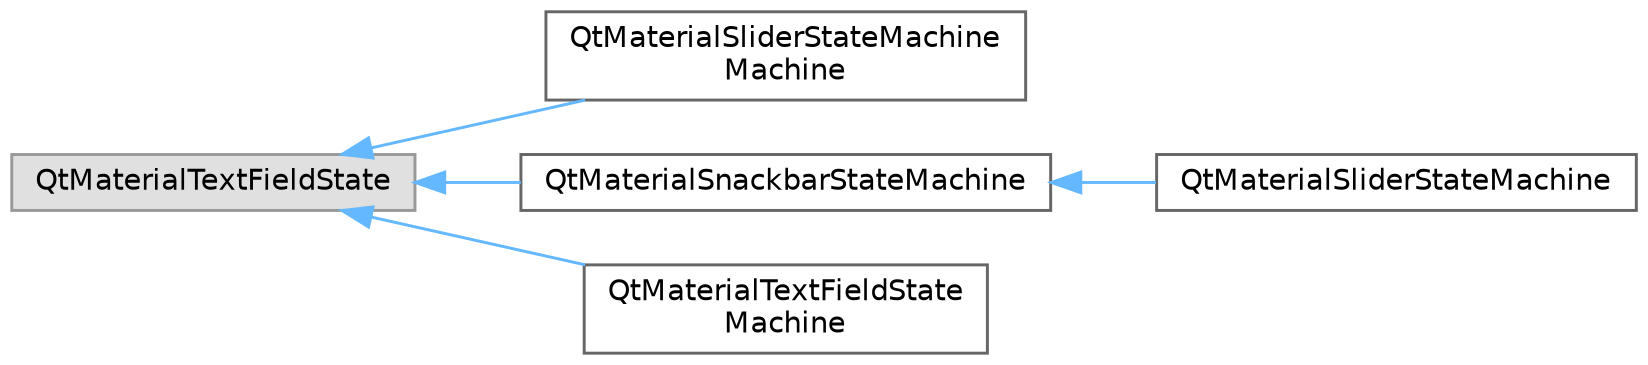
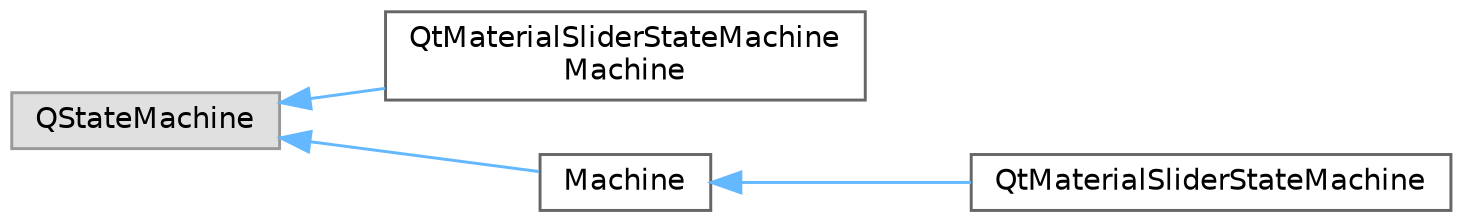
node "QtMaterialTextFieldState": label "QtMaterialTextFieldState" -> "QStateMachine"
node "QtMaterialSnackbarStateMachine": label "QtMaterialSnackbarStateMachine" -> "Machine"
node "QtMaterialTextFieldState Machine": removed
